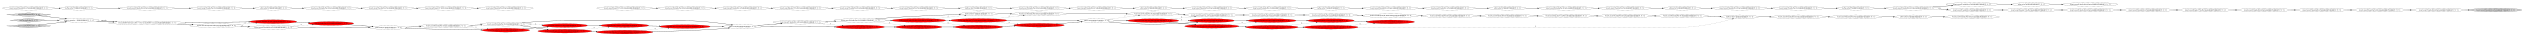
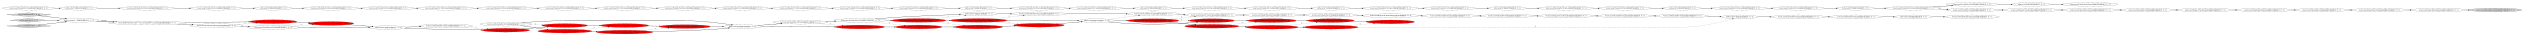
node "Assert.assertFalse(buffer.isFull())@@@39@@@['0', '0', '1']": added
edge "Assert.assertFalse(buffer.isEmpty())@@@8@@@['1', '0', '1']" -> "Assert.assertFalse(buffer.isFull())@@@9@@@['1', '0', '1']": removed
